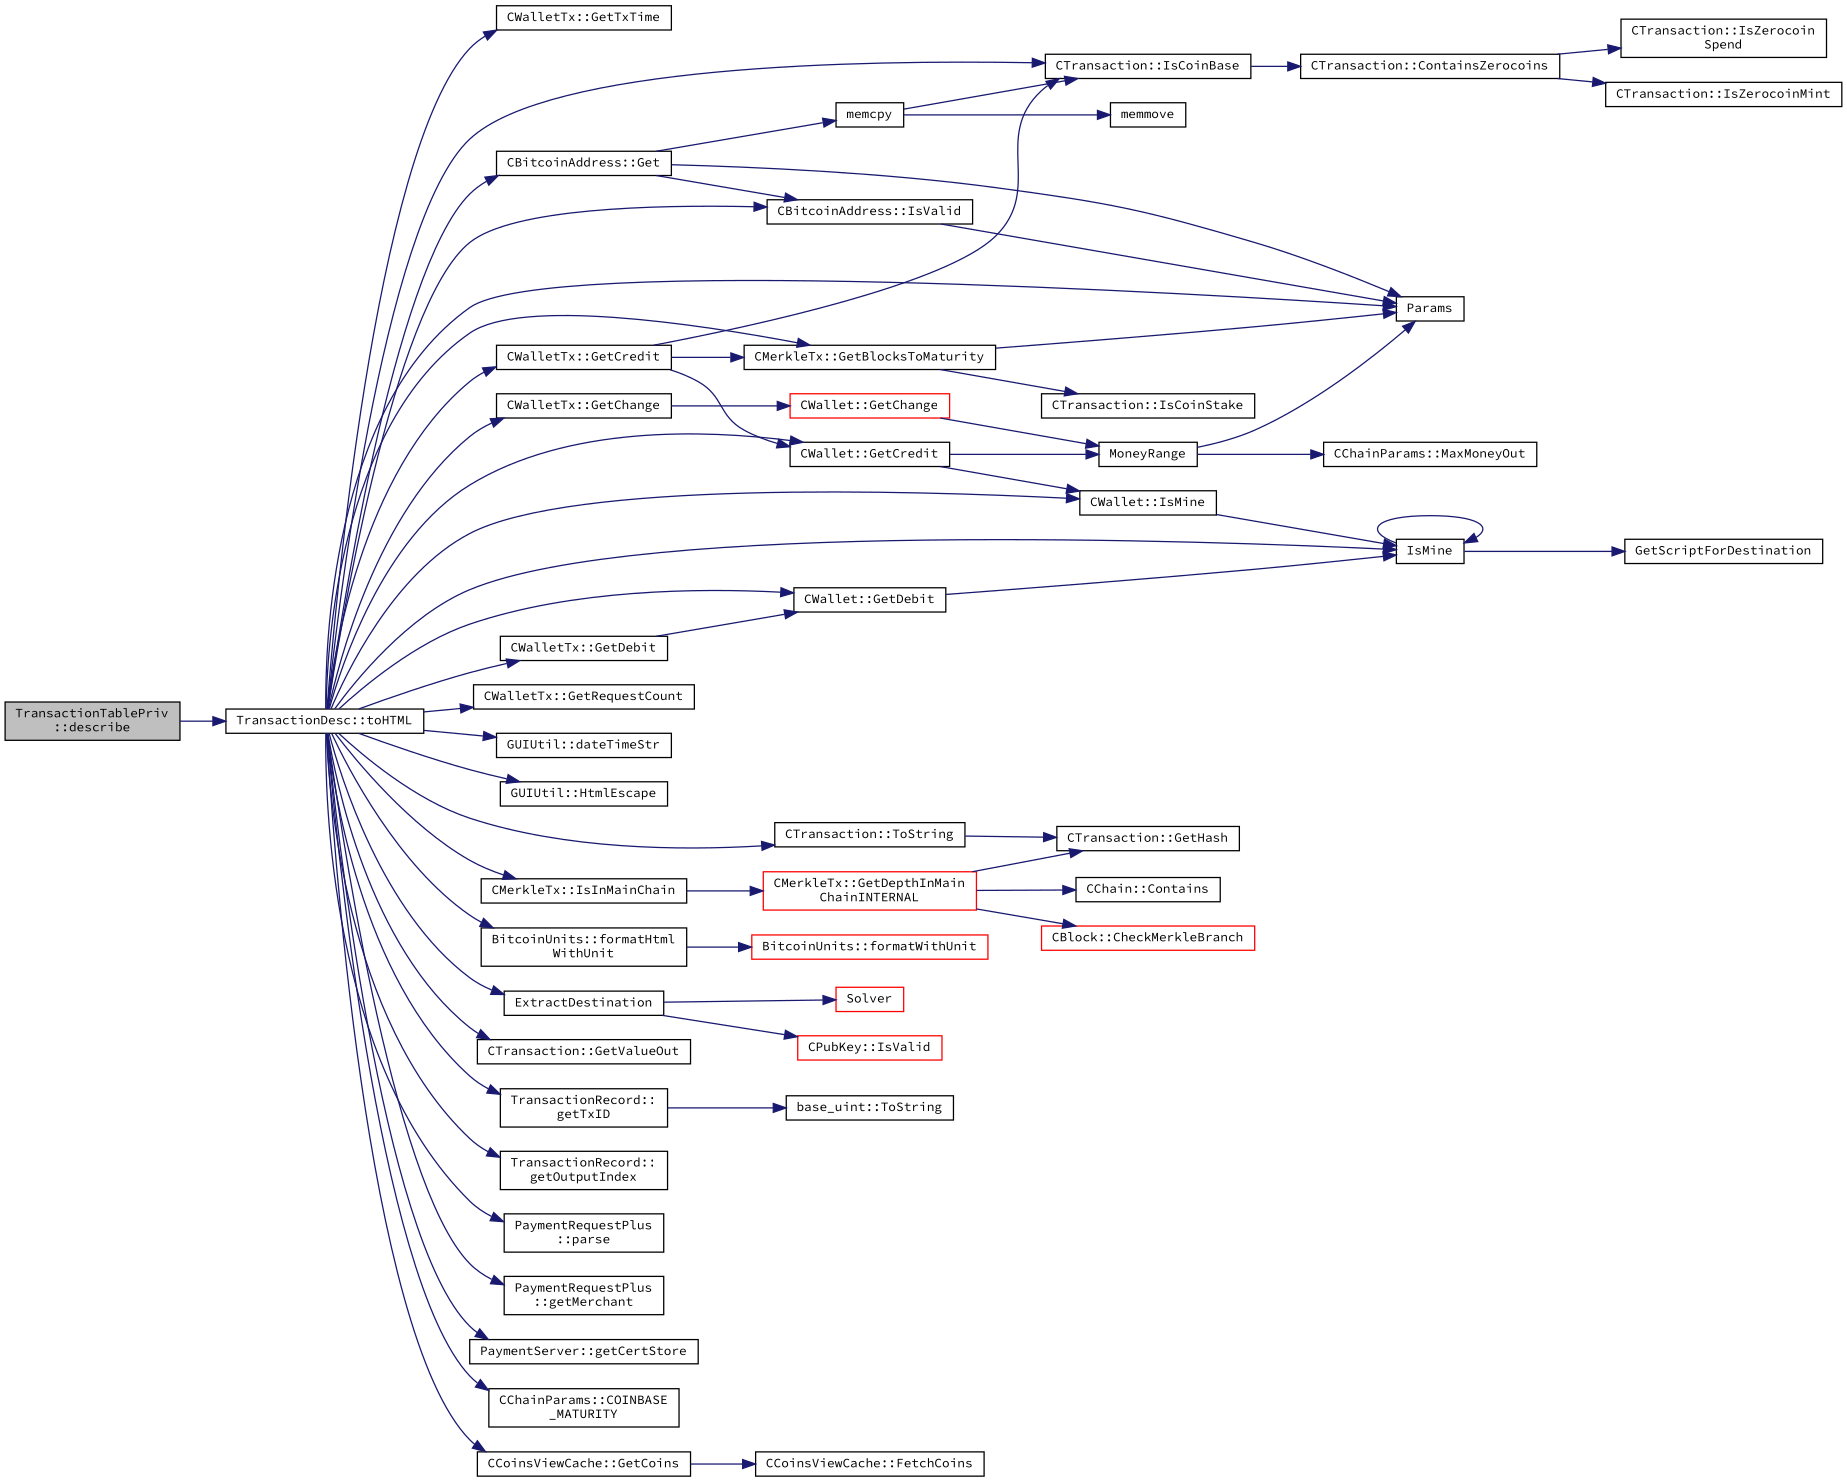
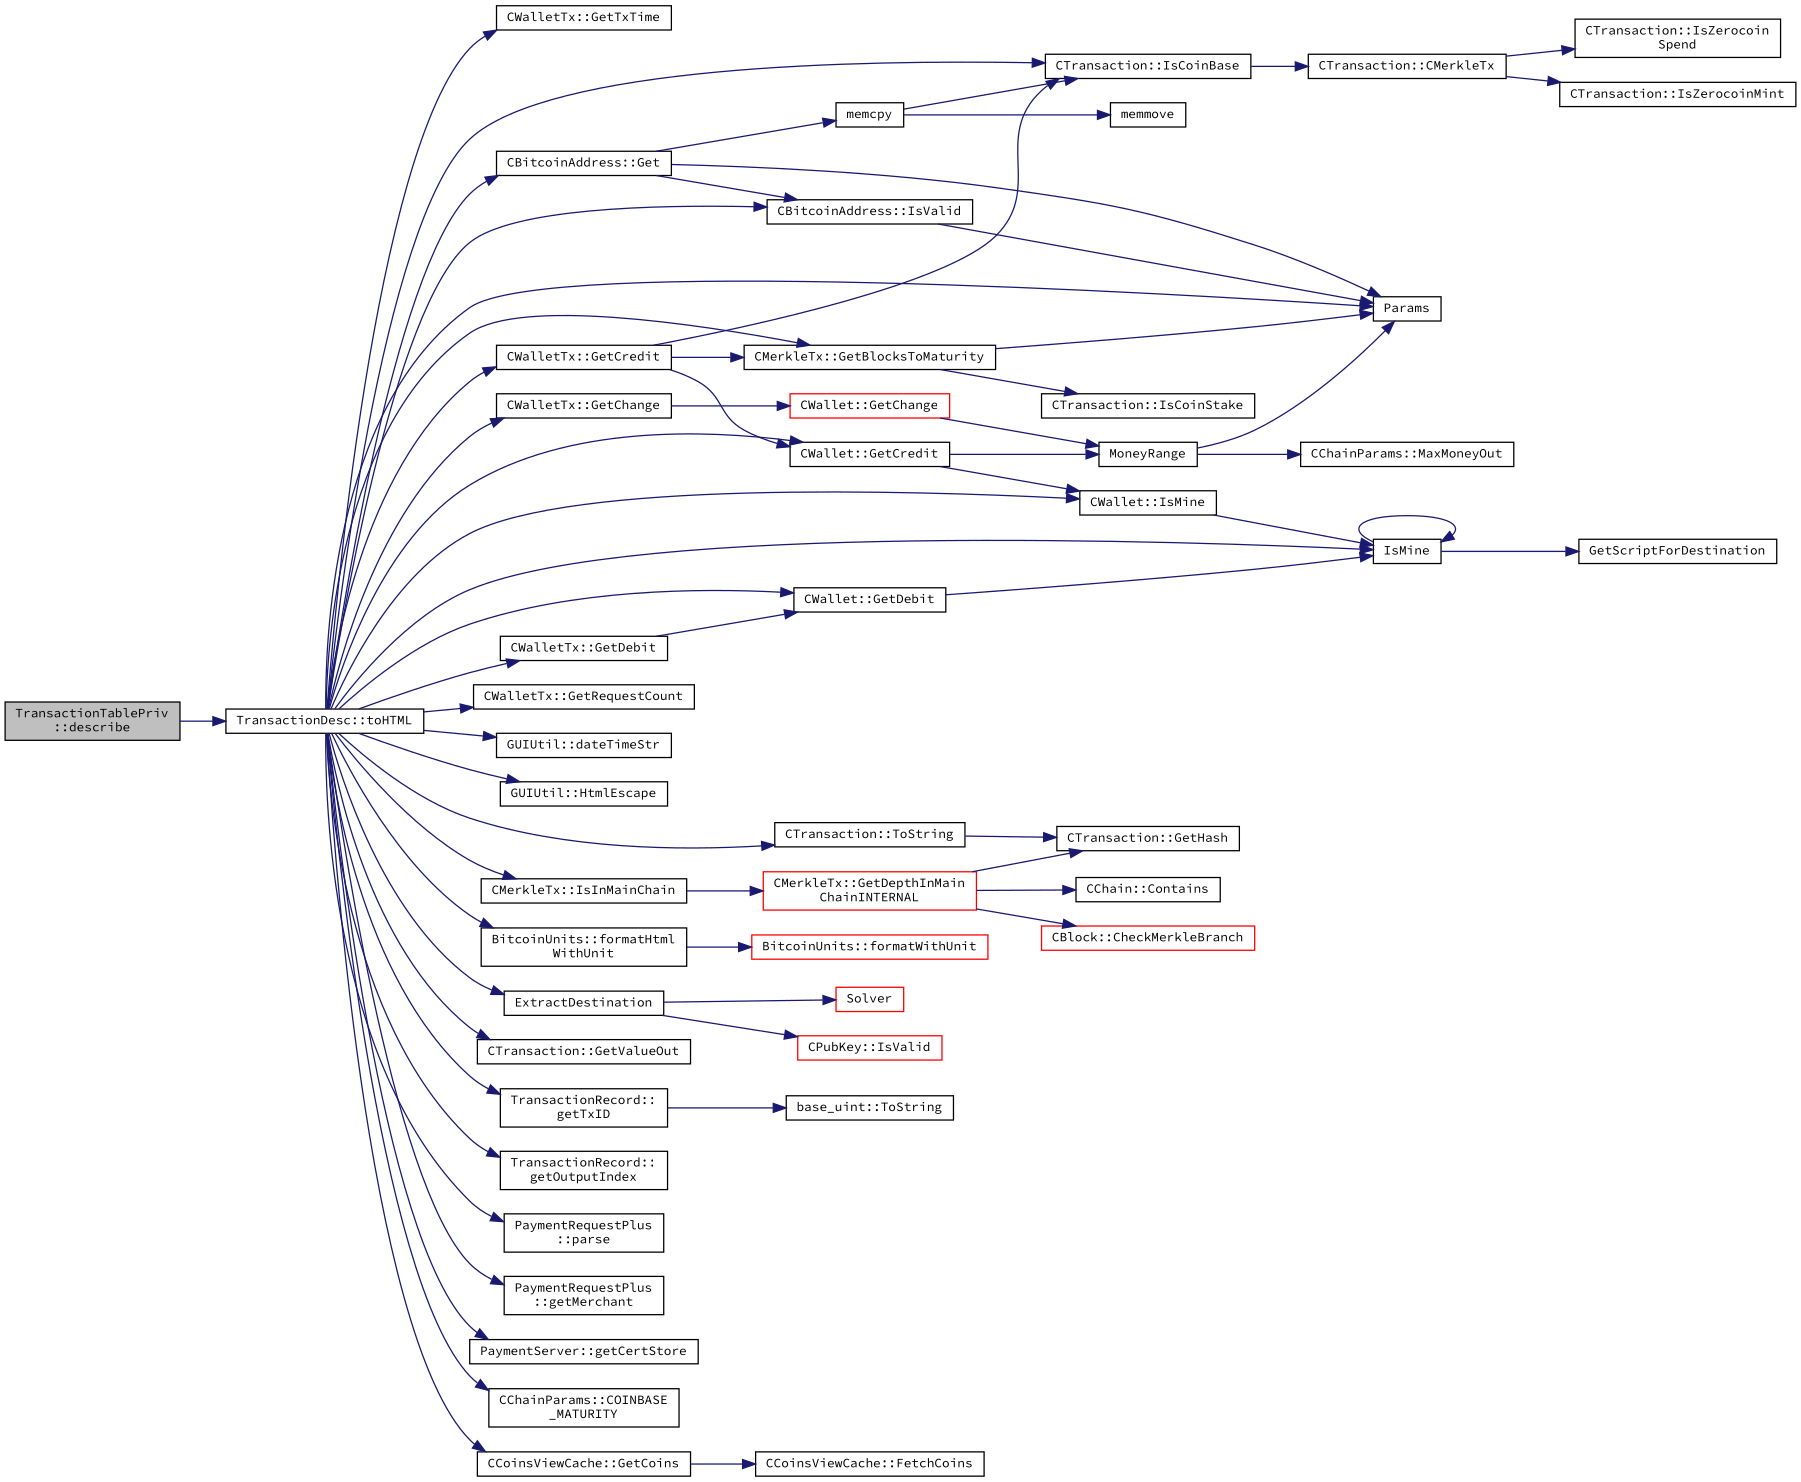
node "CTransaction::ContainsZerocoins": label "CTransaction::ContainsZerocoins" -> "CTransaction::CMerkleTx"
